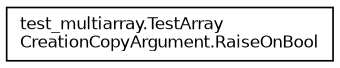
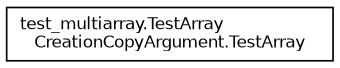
node "test_multiarray.TestArray CreationCopyArgument.RaiseOnBool": label "test_multiarray.TestArray CreationCopyArgument.RaiseOnBool" -> "test_multiarray.TestArray CreationCopyArgument.TestArray"
